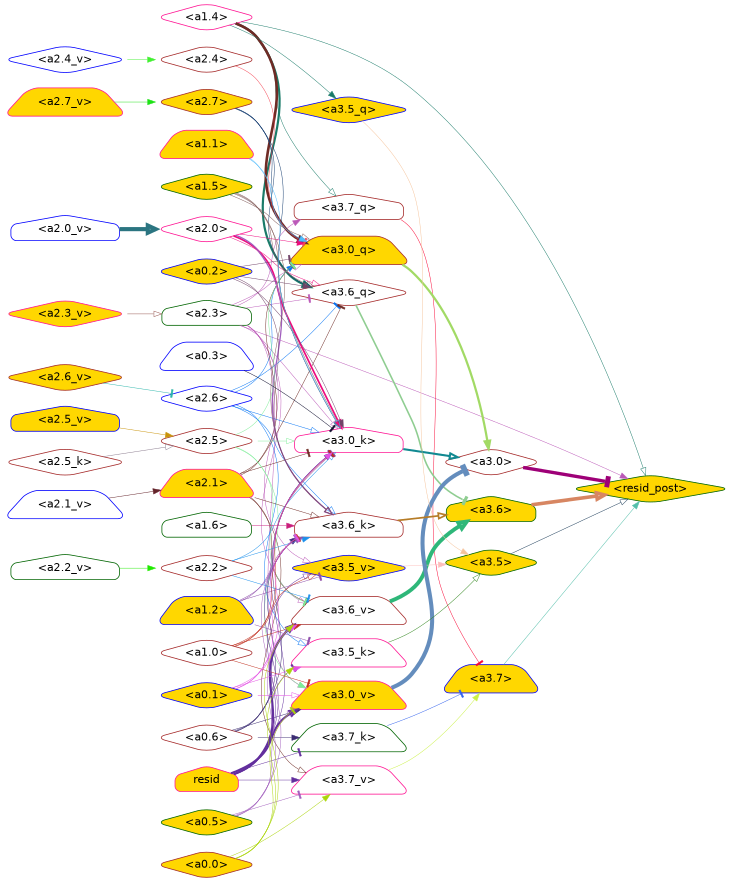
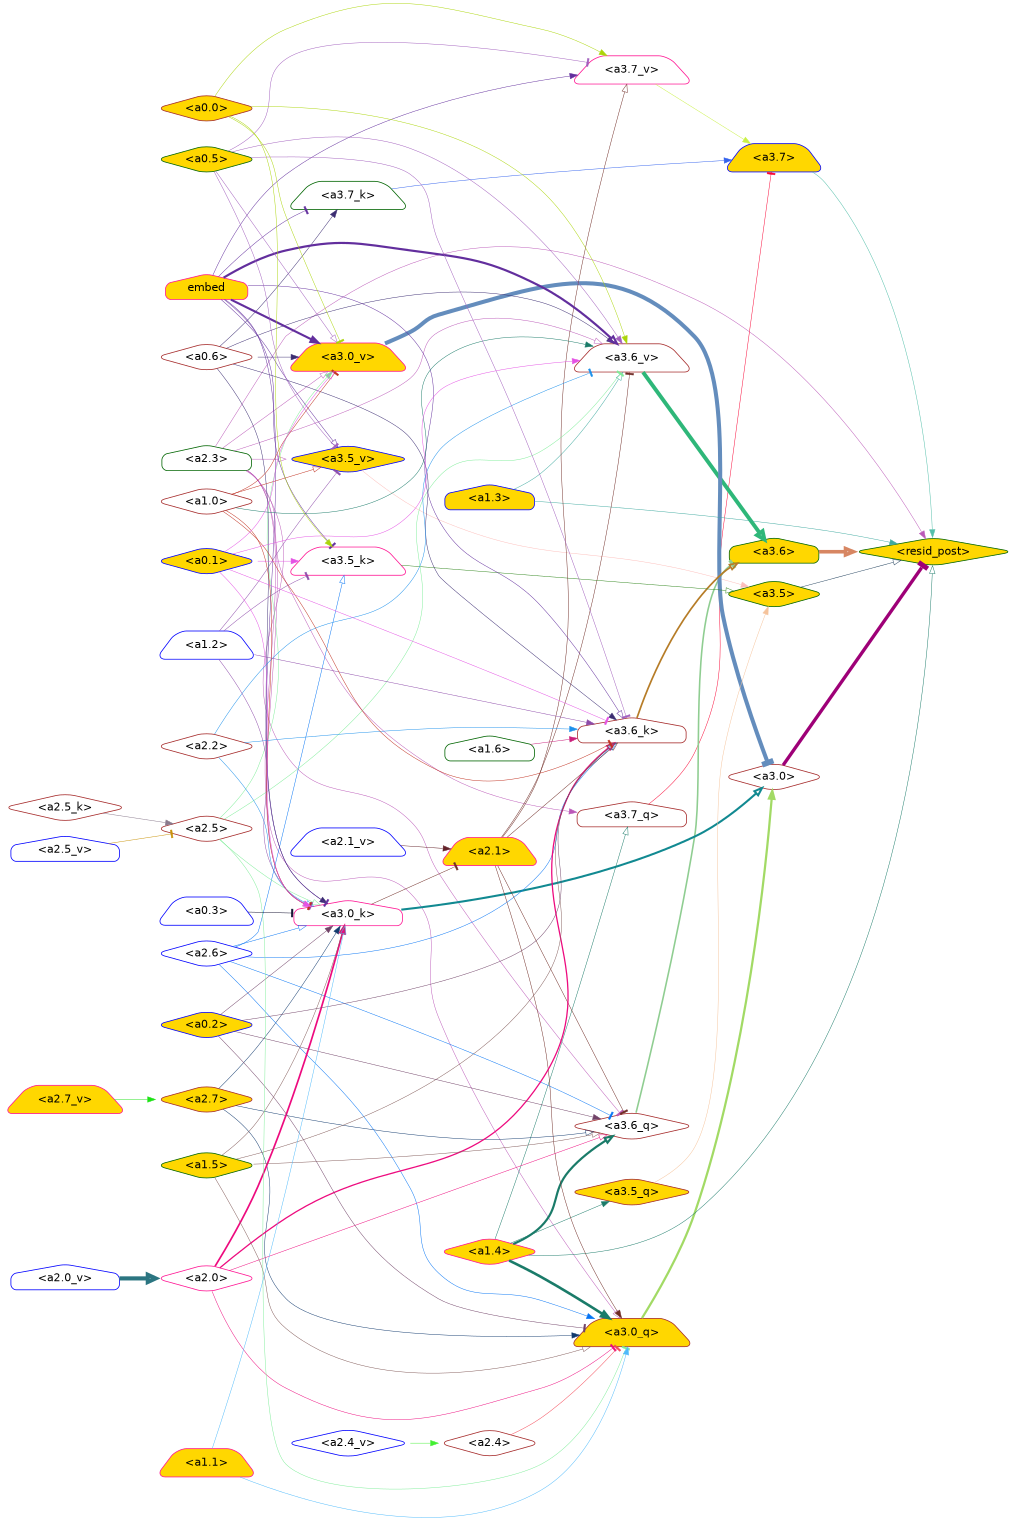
node "<a1.4>": fillcolor white -> gold
node "<a3.5_q>": color blue -> brown
edge "<a1.4>" -> "<a3.0_q>": color #6f2b25 -> #1a7b69
edge "<a2.0>" -> "<a3.0_q>": arrowhead normal -> tee
edge "<a0.5>" -> "<a3.5_v>": added
node "<a2.3_v>": removed
edge "<a2.0>" -> "<a3.6_k>": color #a15ebd -> #ed0a7e
edge "<a2.1>" -> "<a3.0_q>": arrowhead tee -> normal
node "<a2.6_v>": removed
node "<a2.5_v>": fillcolor gold -> white
edge "<a2.5_v>" -> "<a2.5>": arrowhead normal -> tee
edge "<a2.5_k>" -> "<a2.5>": arrowhead onormal -> normal
edge "<a2.1>" -> "<a3.0_k>": reversed
node "<a1.3>": added
node "<a2.2_v>": removed
node "<a1.2>": fillcolor gold -> white
edge "<a1.0>" -> "<a3.6_v>": color #c02f1f -> #1a7b69
edge "<a3.7_k>" -> "<a3.7>": arrowhead tee -> normal
node "resid": label "resid" -> "embed"
